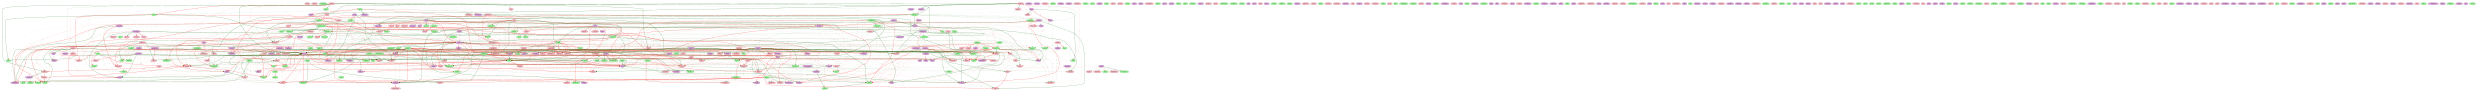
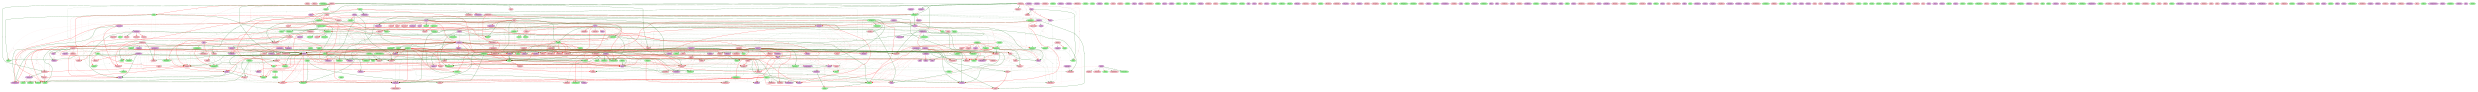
node "expressed(1)": fillcolor palegreen -> plum
